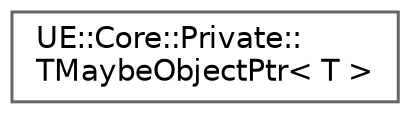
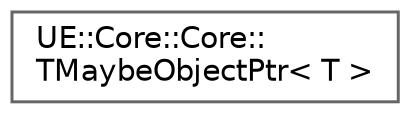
node "UE::Core::Private:: TMaybeObjectPtr< T >": label "UE::Core::Private:: TMaybeObjectPtr< T >" -> "UE::Core::Core:: TMaybeObjectPtr< T >"
